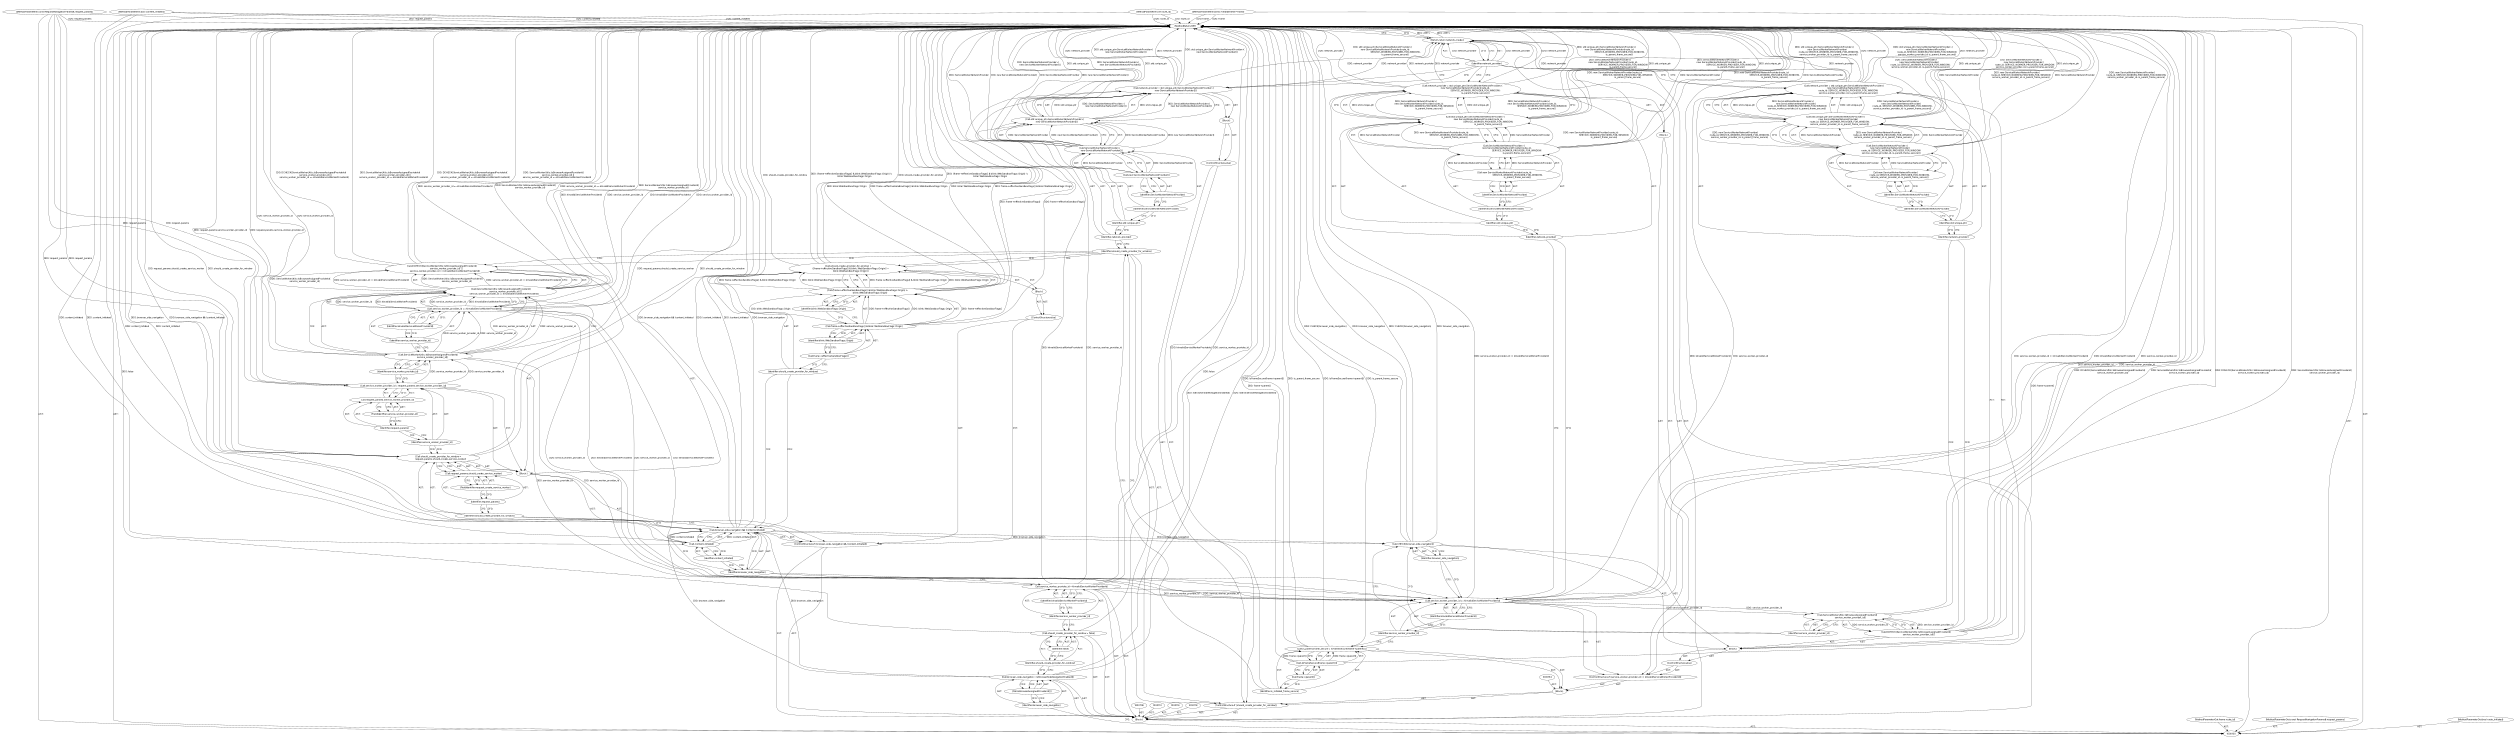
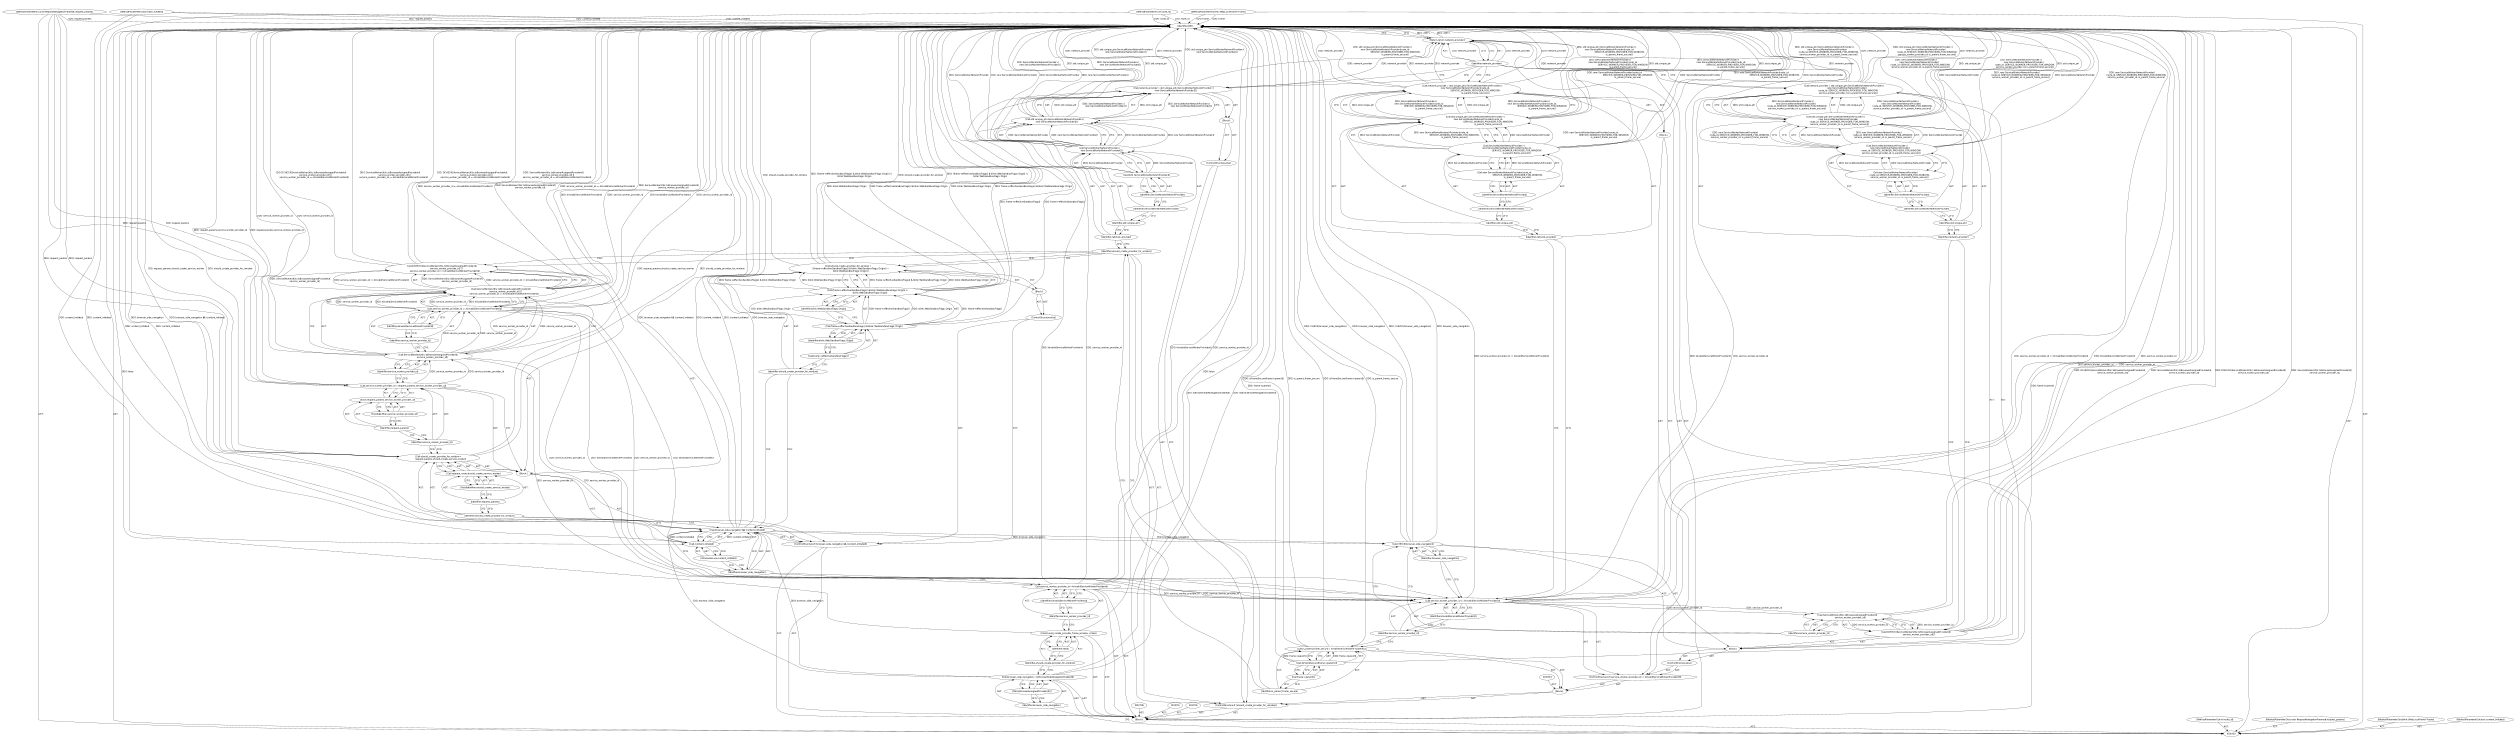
node "(MethodParameterIn,bool content_initiated)": label "(MethodParameterIn,bool content_initiated)" -> "(MethodParameterIn,bool false_initiated)"
node "(MethodParameterIn,blink::FieldIdentifier* frame)": label "(MethodParameterIn,blink::FieldIdentifier* frame)" -> "(MethodParameterIn,blink::WebLocalFrame* frame)"
node "(MethodReturn,RET)": label "(MethodReturn,RET)" -> "(Identifier,RET)"
node "(Return,return network_create;)": label "(Return,return network_create;)" -> "(Return,return network_provider;)"
node "(Call,new ServiceWorkerNetworkProvider())": label "(Call,new ServiceWorkerNetworkProvider())" -> "(Call,blink ServiceWorkerNetworkProvider())"
node "(Call,request_params.service_worker_provider_id)": label "(Call,request_params.service_worker_provider_id)" -> "(Block,request_params.service_worker_provider_id)"
node "(Call,request_params.should_create_service_worker)": label "(Call,request_params.should_create_service_worker)" -> "(Call,request_route.should_create_service_worker)"
node "(FieldIdentifier,request_create_service_worker)": label "(FieldIdentifier,request_create_service_worker)" -> "(FieldIdentifier,should_create_service_worker)"
node "(Identifier,content_initiated)": label "(Identifier,content_initiated)" -> "(IsFrameSecure,content_initiated)"
node "(Call,should_create_provider_for_window = false)": label "(Call,should_create_provider_for_window = false)" -> "(Call,should_create_provider_frame_window = false)"
node "(Identifier,is_initiated_frame_secure)": label "(Identifier,is_initiated_frame_secure)" -> "(Identifier,is_parent_frame_secure)"
node "1000110": removed
node "(MethodParameterOut,frame route_id)": label "(MethodParameterOut,frame route_id)" -> "(MethodParameterOut,int route_id)"
node "(MethodParameterOut,blink::WebLocalFrame* frame)": added
node "(MethodParameterOut,bool route_initiated)": label "(MethodParameterOut,bool route_initiated)" -> "(MethodParameterOut,bool content_initiated)"
